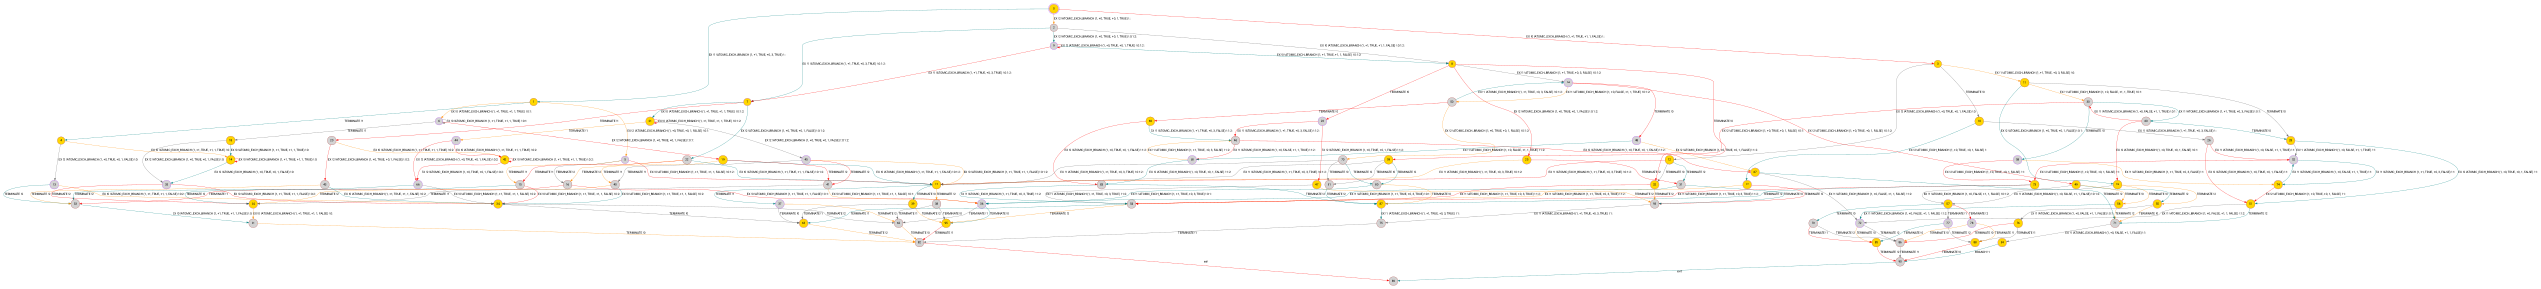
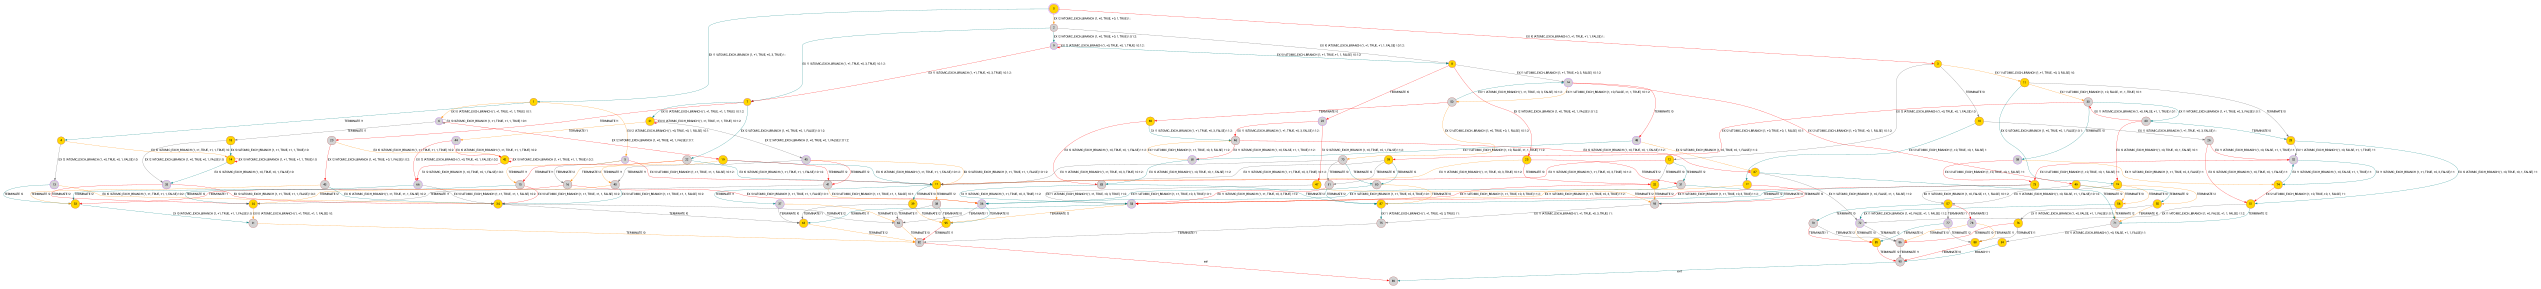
edge "8" -> "32": now "25" -> "32"
node "47": color purple -> brown
edge "81" -> "54": added, label "EX !1 !ATOMIC_EXCH_BRANCH (1, +1, TRUE, +0, 3, TRUE) !:1:2:"
node "33": fillcolor lightgrey -> gold
node "54": color brown -> purple
